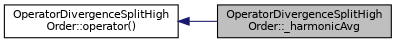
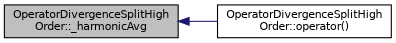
edge "OperatorDivergenceSplitHigh Order::_harmonicAvg" -> "OperatorDivergenceSplitHigh Order::operator()": reversed
